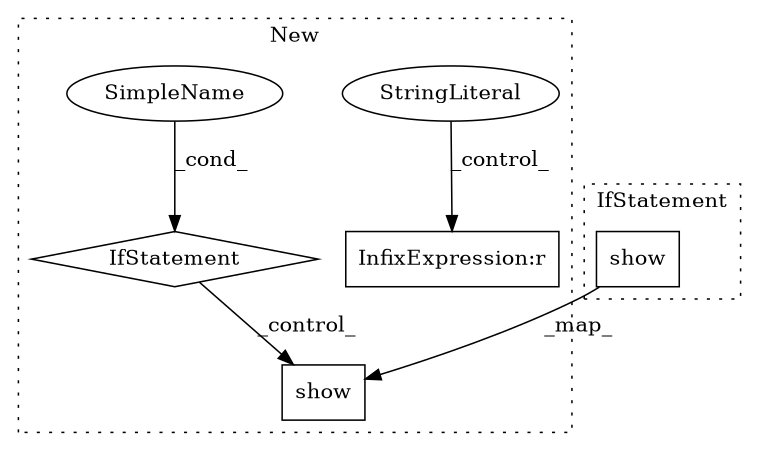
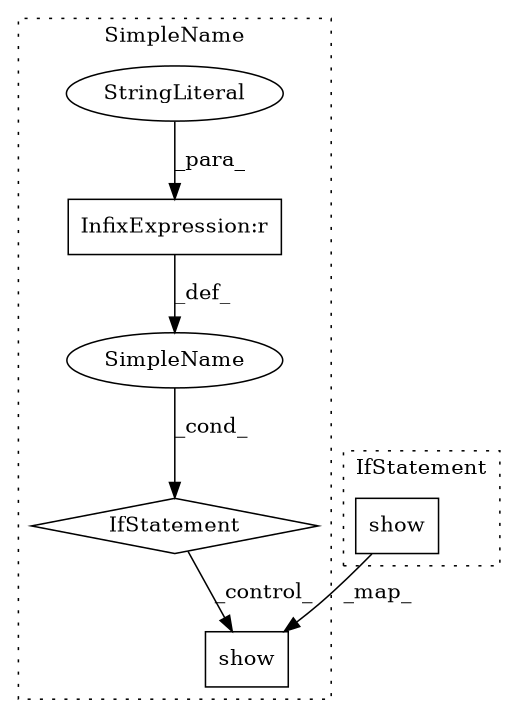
cluster "New": label "New" -> "SimpleName"
edge "StringLiteral" -> "InfixExpression:r": label "_control_" -> "_para_"
edge "InfixExpression:r" -> "SimpleName": added, label "_def_"
